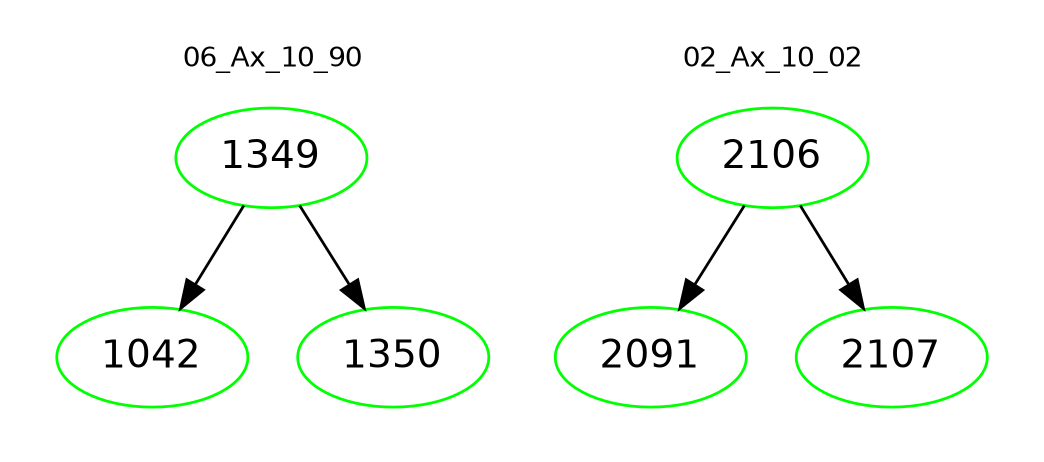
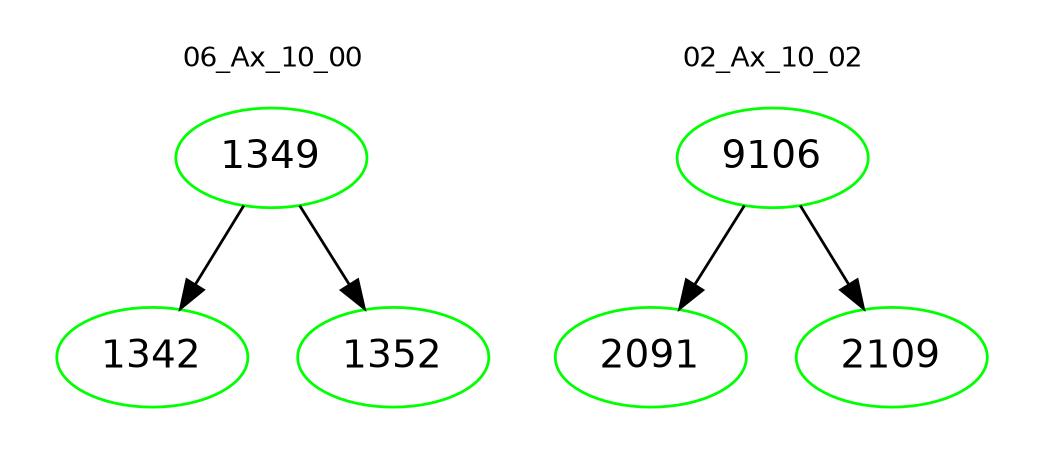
cluster "06_Ax_10_90": label "06_Ax_10_90" -> "06_Ax_10_00"
node "2106": label "2106" -> "9106"
node "1042": label "1042" -> "1342"
node "1350": label "1350" -> "1352"
node "2107": label "2107" -> "2109"
